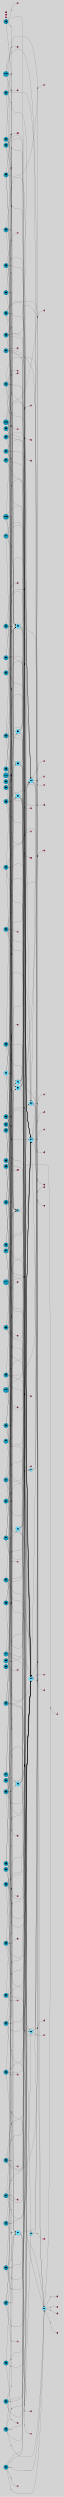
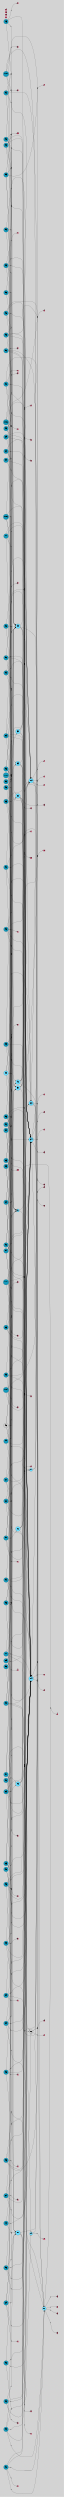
node "14": added
node "T960": fillcolor #1199bb -> #cccccc
node "T82": fillcolor #66ddff -> #cccccc
